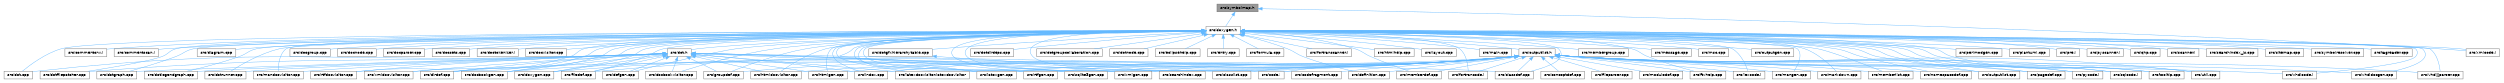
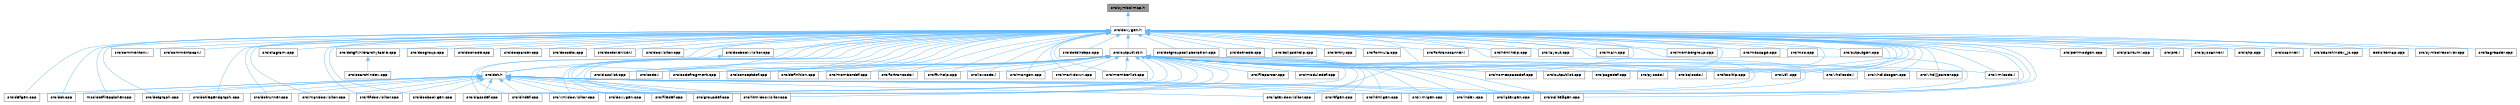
edge "src/xmlcode.l" -> "src/symbolmap.h": now "src/xmlcode.l" -> "src/outputlist.h"
edge "src/conceptdef.cpp" -> "src/doxygen.h": added
node "src/sitemap.cpp": label "src/sitemap.cpp" -> "dot/sitemap.cpp"
edge "src/docbookvisitor.cpp" -> "src/dot.h": reversed
node "src/dotfilepatcher.cpp": label "src/dotfilepatcher.cpp" -> "msc/dotfilepatcher.cpp"
node "src/latexdocvisitor.latexdocvisitor": label "src/latexdocvisitor.latexdocvisitor" -> "src/latexdocvisitor.cpp"
